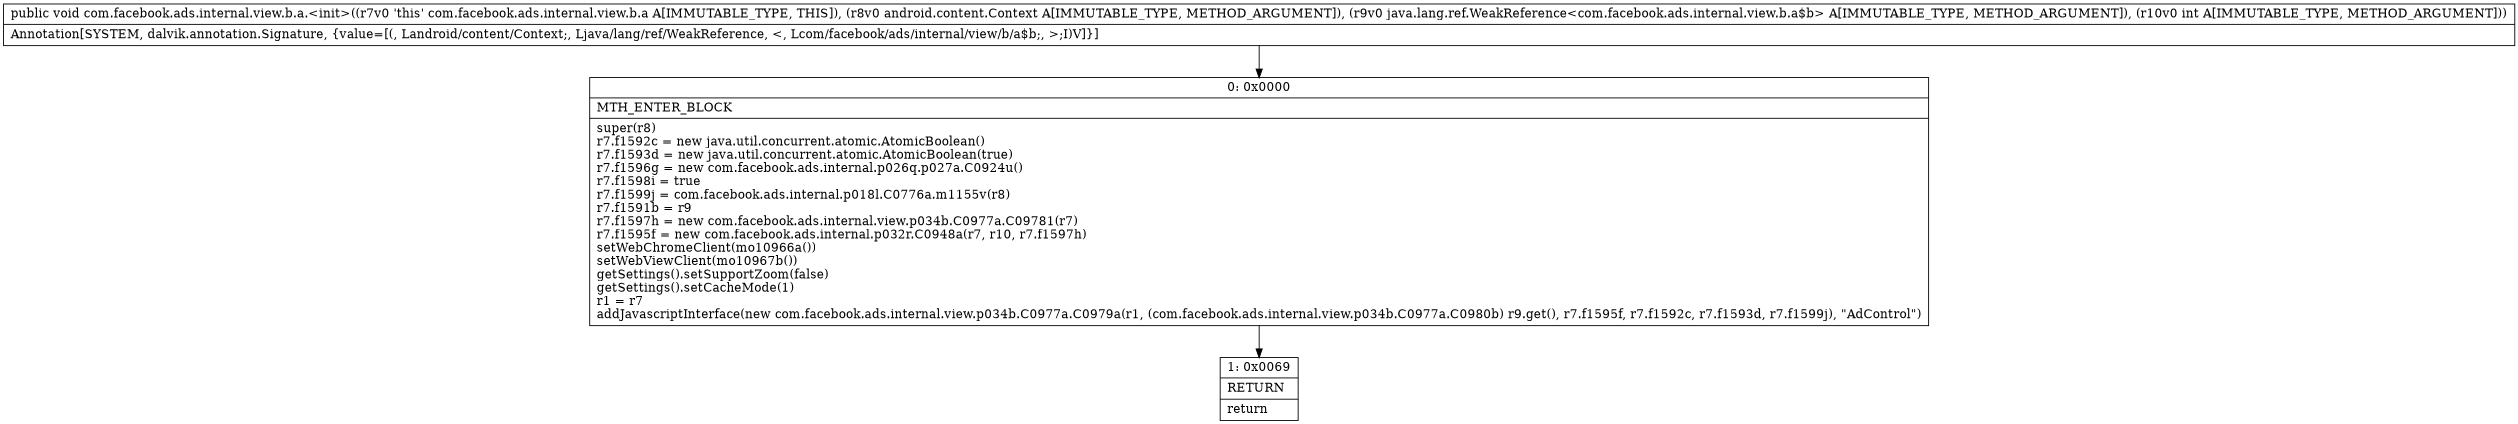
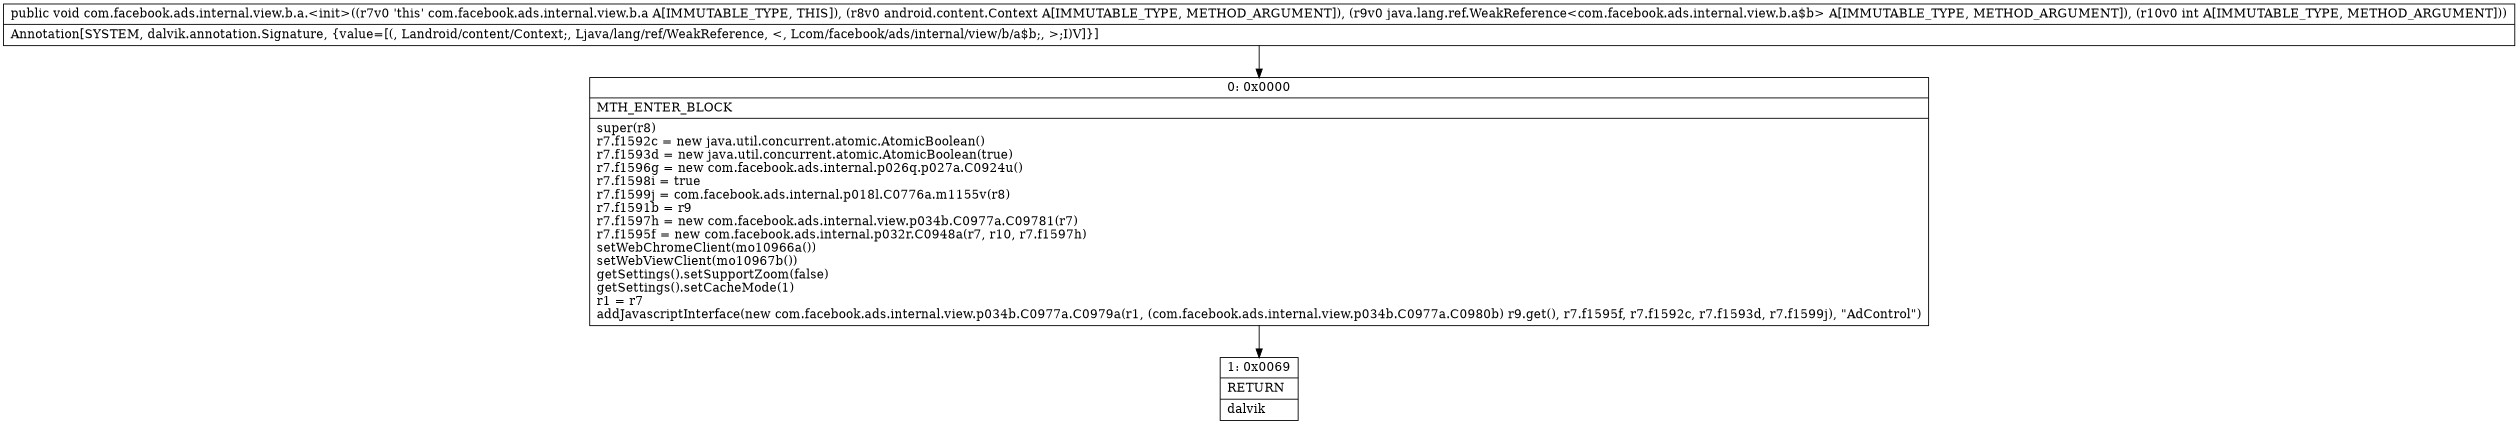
node "1: 0x0069": text "return" -> "dalvik"
